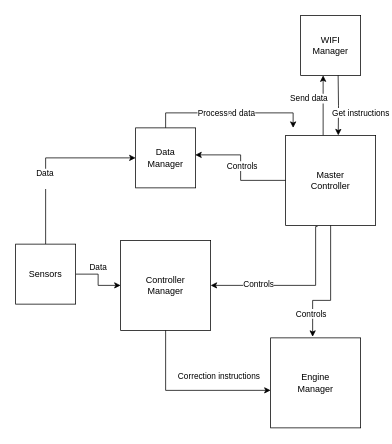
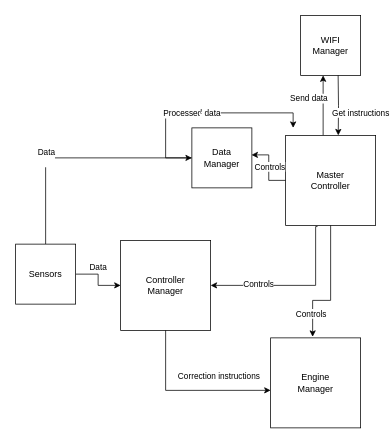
node "Data Manager": moved (165, 158) -> (222, 158)
